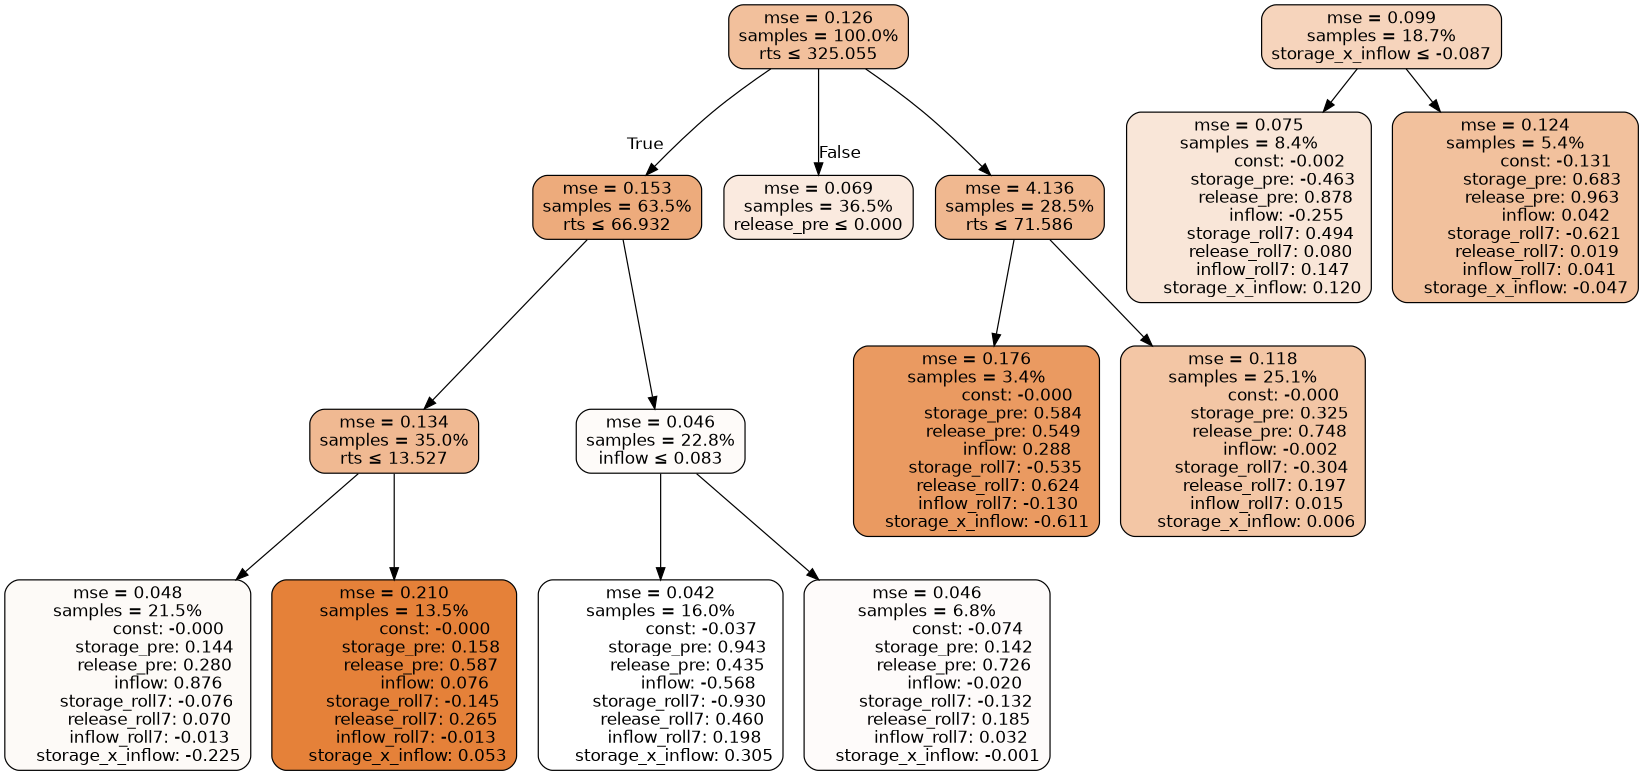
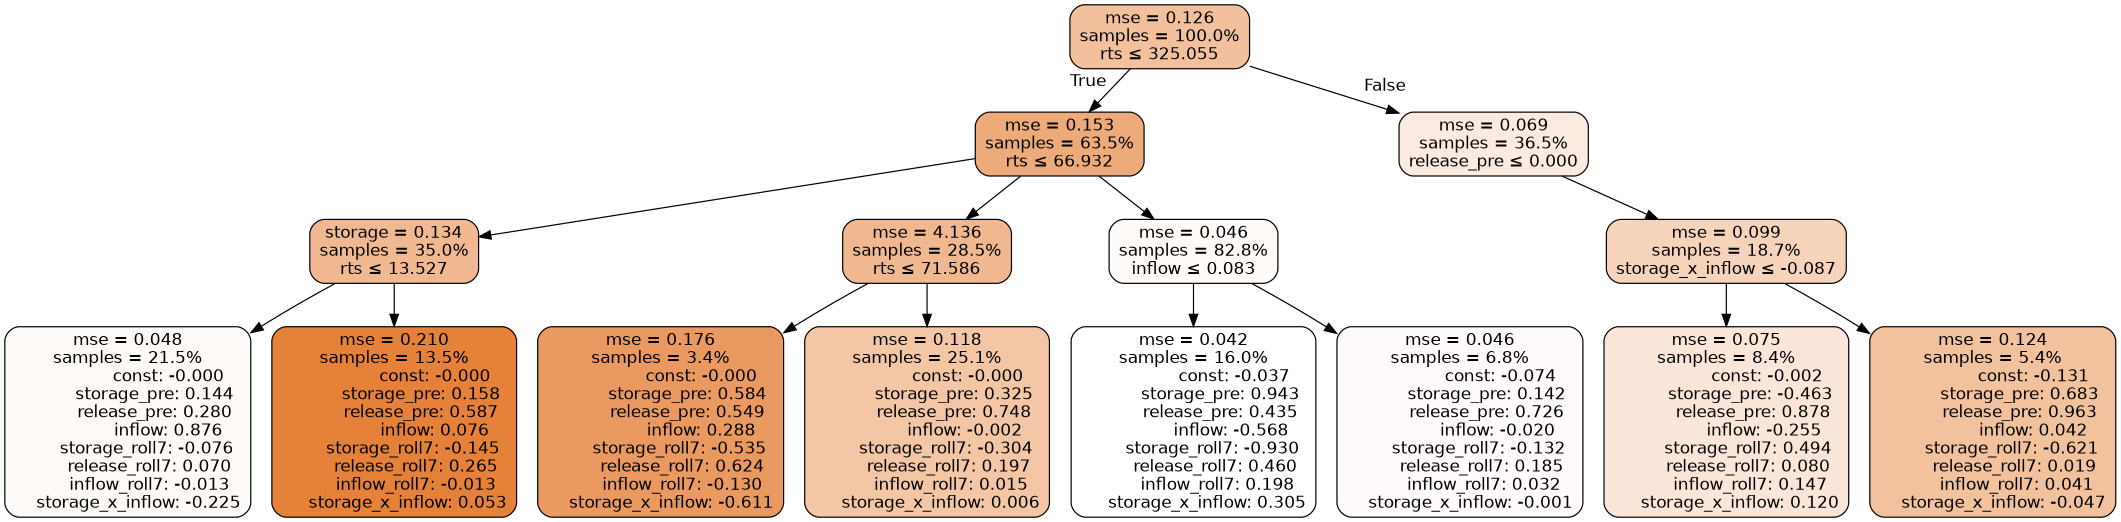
edge "mse = 0.126 samples = 100.0% rts ≤ 325.055" -> "mse = 4.136 samples = 28.5% rts ≤ 71.586": now "mse = 0.153 samples = 63.5% rts ≤ 66.932" -> "mse = 4.136 samples = 28.5% rts ≤ 71.586"
edge "mse = 0.069 samples = 36.5% release_pre ≤ 0.000" -> "mse = 0.099 samples = 18.7% storage_x_inflow ≤ -0.087": added
node "mse = 0.134 samples = 35.0% rts ≤ 13.527": label "mse = 0.134 samples = 35.0% rts ≤ 13.527" -> "storage = 0.134 samples = 35.0% rts ≤ 13.527"
node "mse = 0.046 samples = 22.8% inflow ≤ 0.083": label "mse = 0.046 samples = 22.8% inflow ≤ 0.083" -> "mse = 0.046 samples = 82.8% inflow ≤ 0.083"
